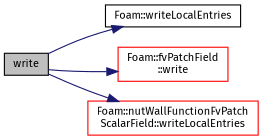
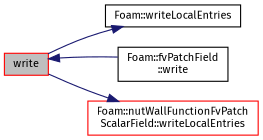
node "write": color black -> red
node "Foam::fvPatchField ::write": color red -> black
edge "write" -> "Foam::fvPatchField ::write": reversed
